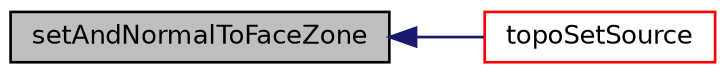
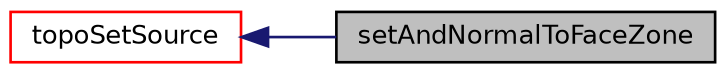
edge "topoSetSource" -> "setAndNormalToFaceZone": reversed
